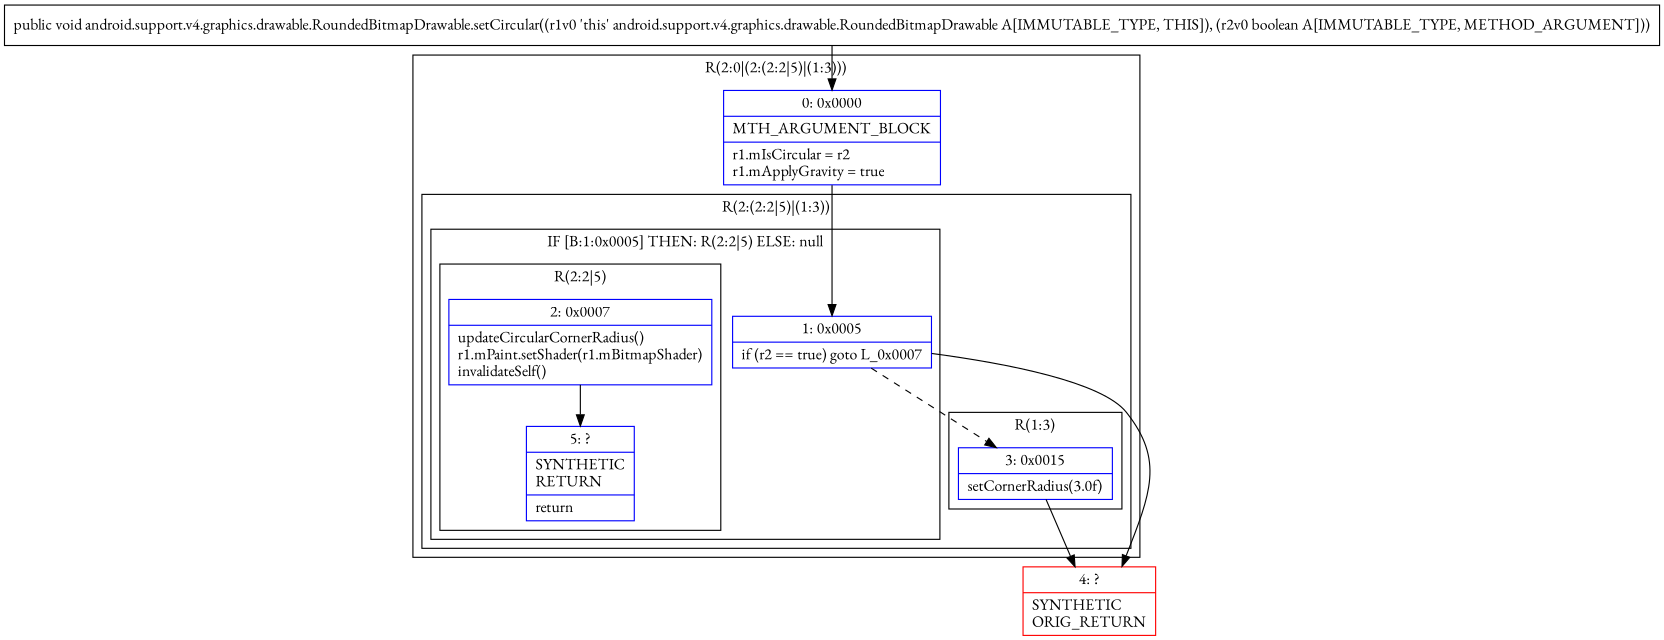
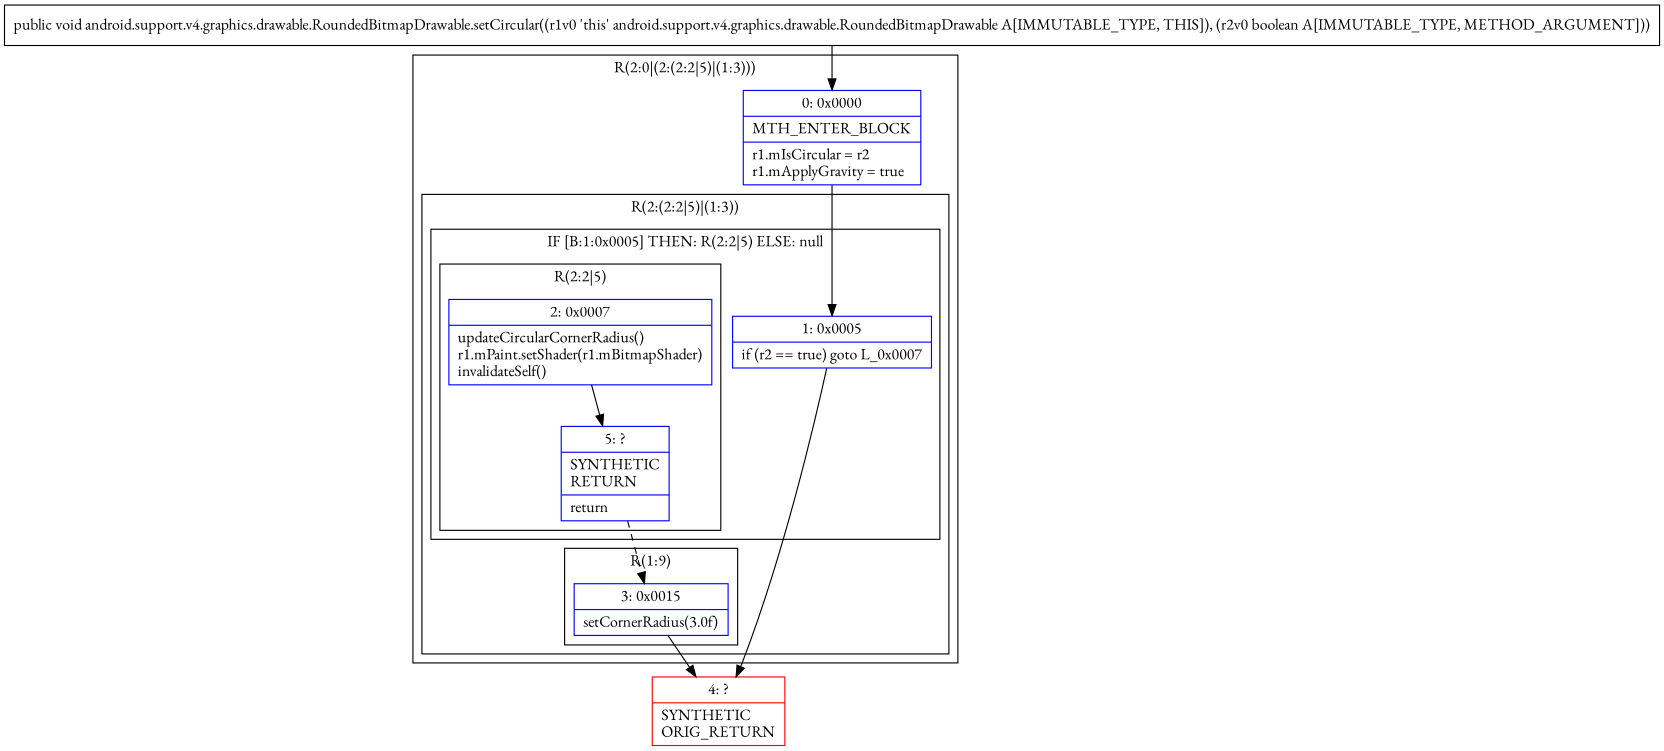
node "0: 0x0000": text "MTH_ARGUMENT_BLOCK" -> "MTH_ENTER_BLOCK"
edge "1: 0x0005" -> "3: 0x0015": now "5: ?" -> "3: 0x0015"
cluster "R(1:3)": label "R(1:3)" -> "R(1:9)"
